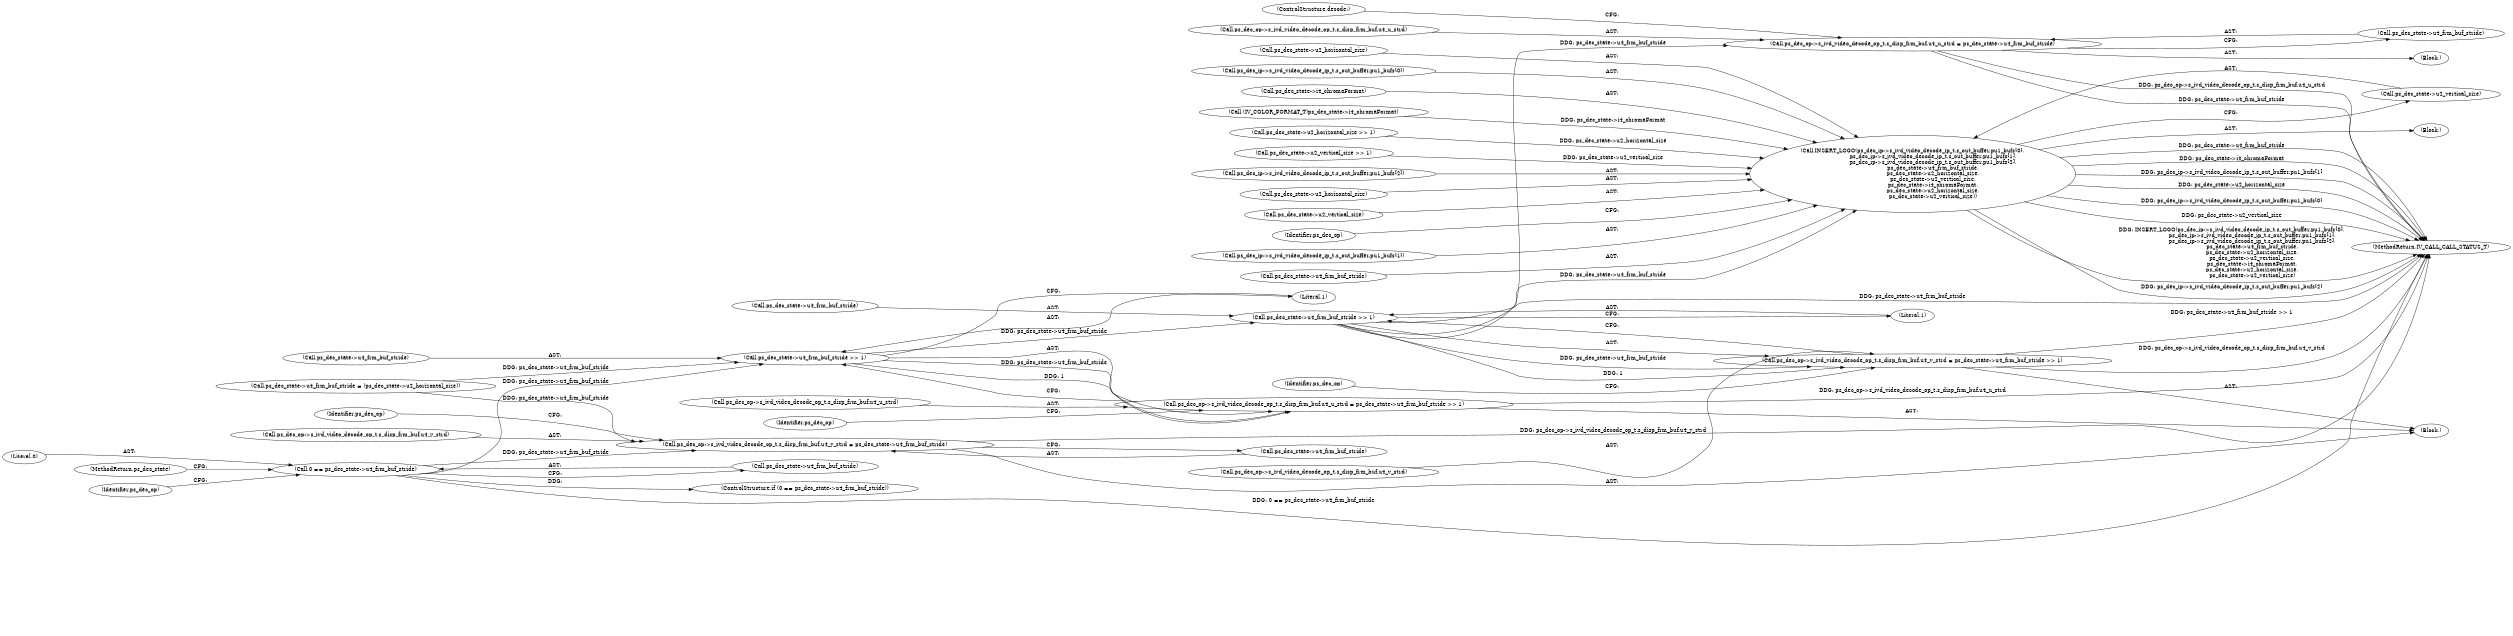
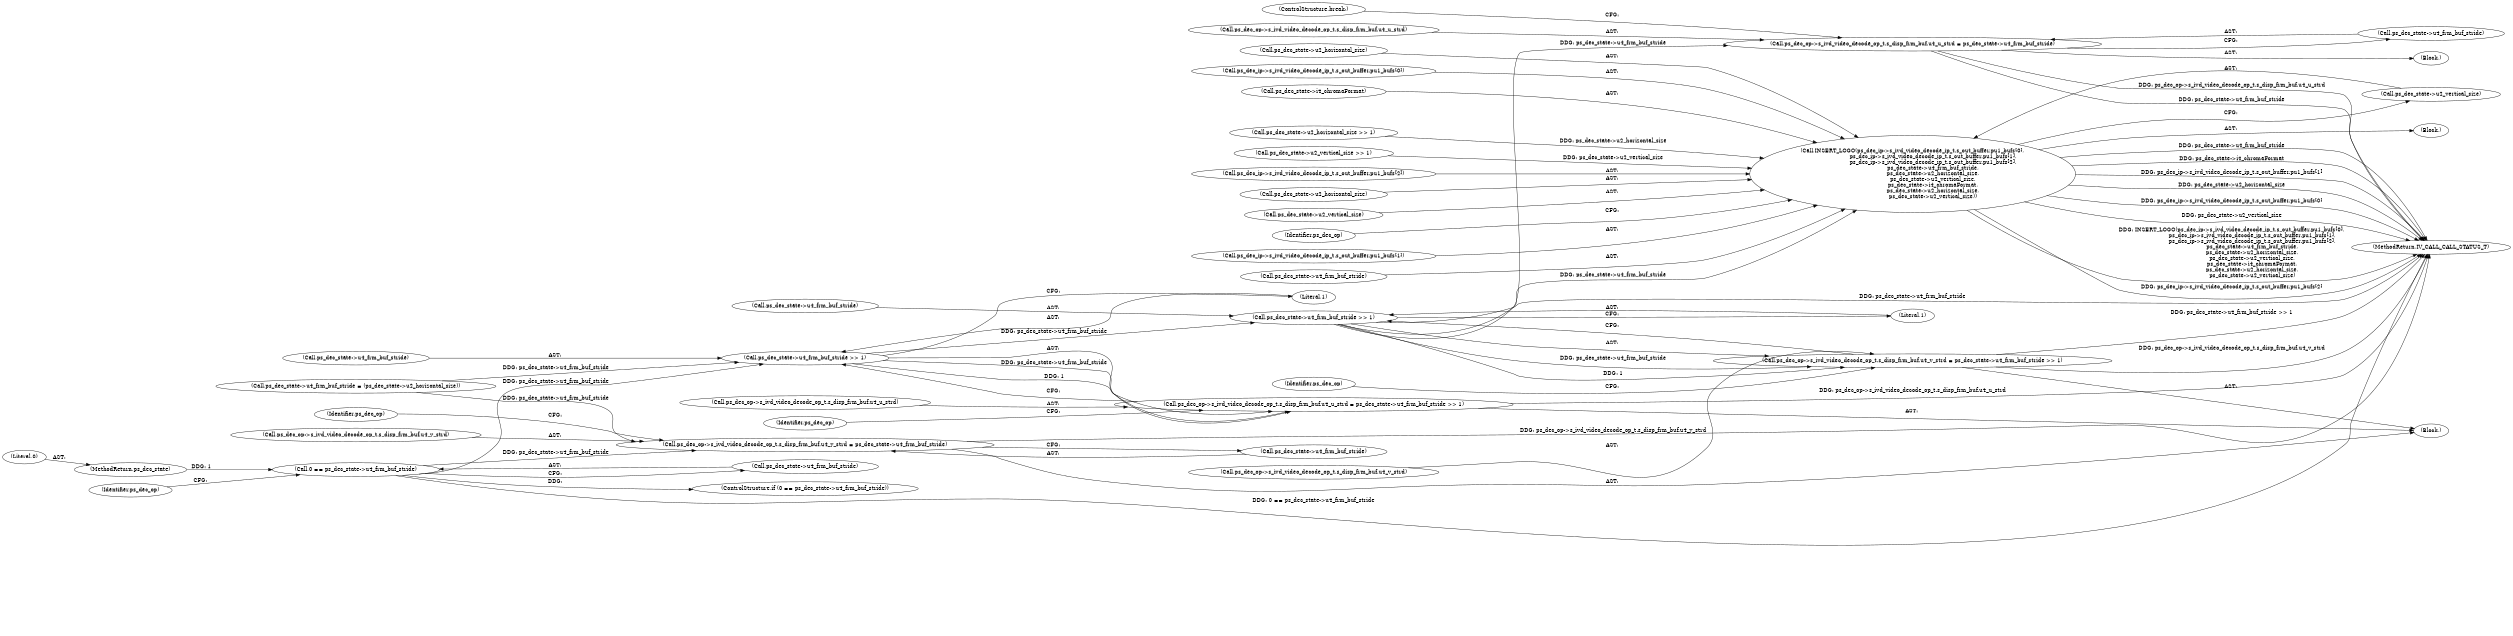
node "(ControlStructure,decode;)": label "(ControlStructure,decode;)" -> "(ControlStructure,break;)"
node "(Call,(IV_COLOR_FORMAT_T)ps_dec_state->i4_chromaFormat)": removed
edge "(Literal,0)" -> "(Call,0 == ps_dec_state->u4_frm_buf_stride)": now "(Literal,0)" -> "(MethodReturn,ps_dec_state)"
edge "(MethodReturn,ps_dec_state)" -> "(Call,0 == ps_dec_state->u4_frm_buf_stride)": label "CFG: " -> "DDG: 1"
